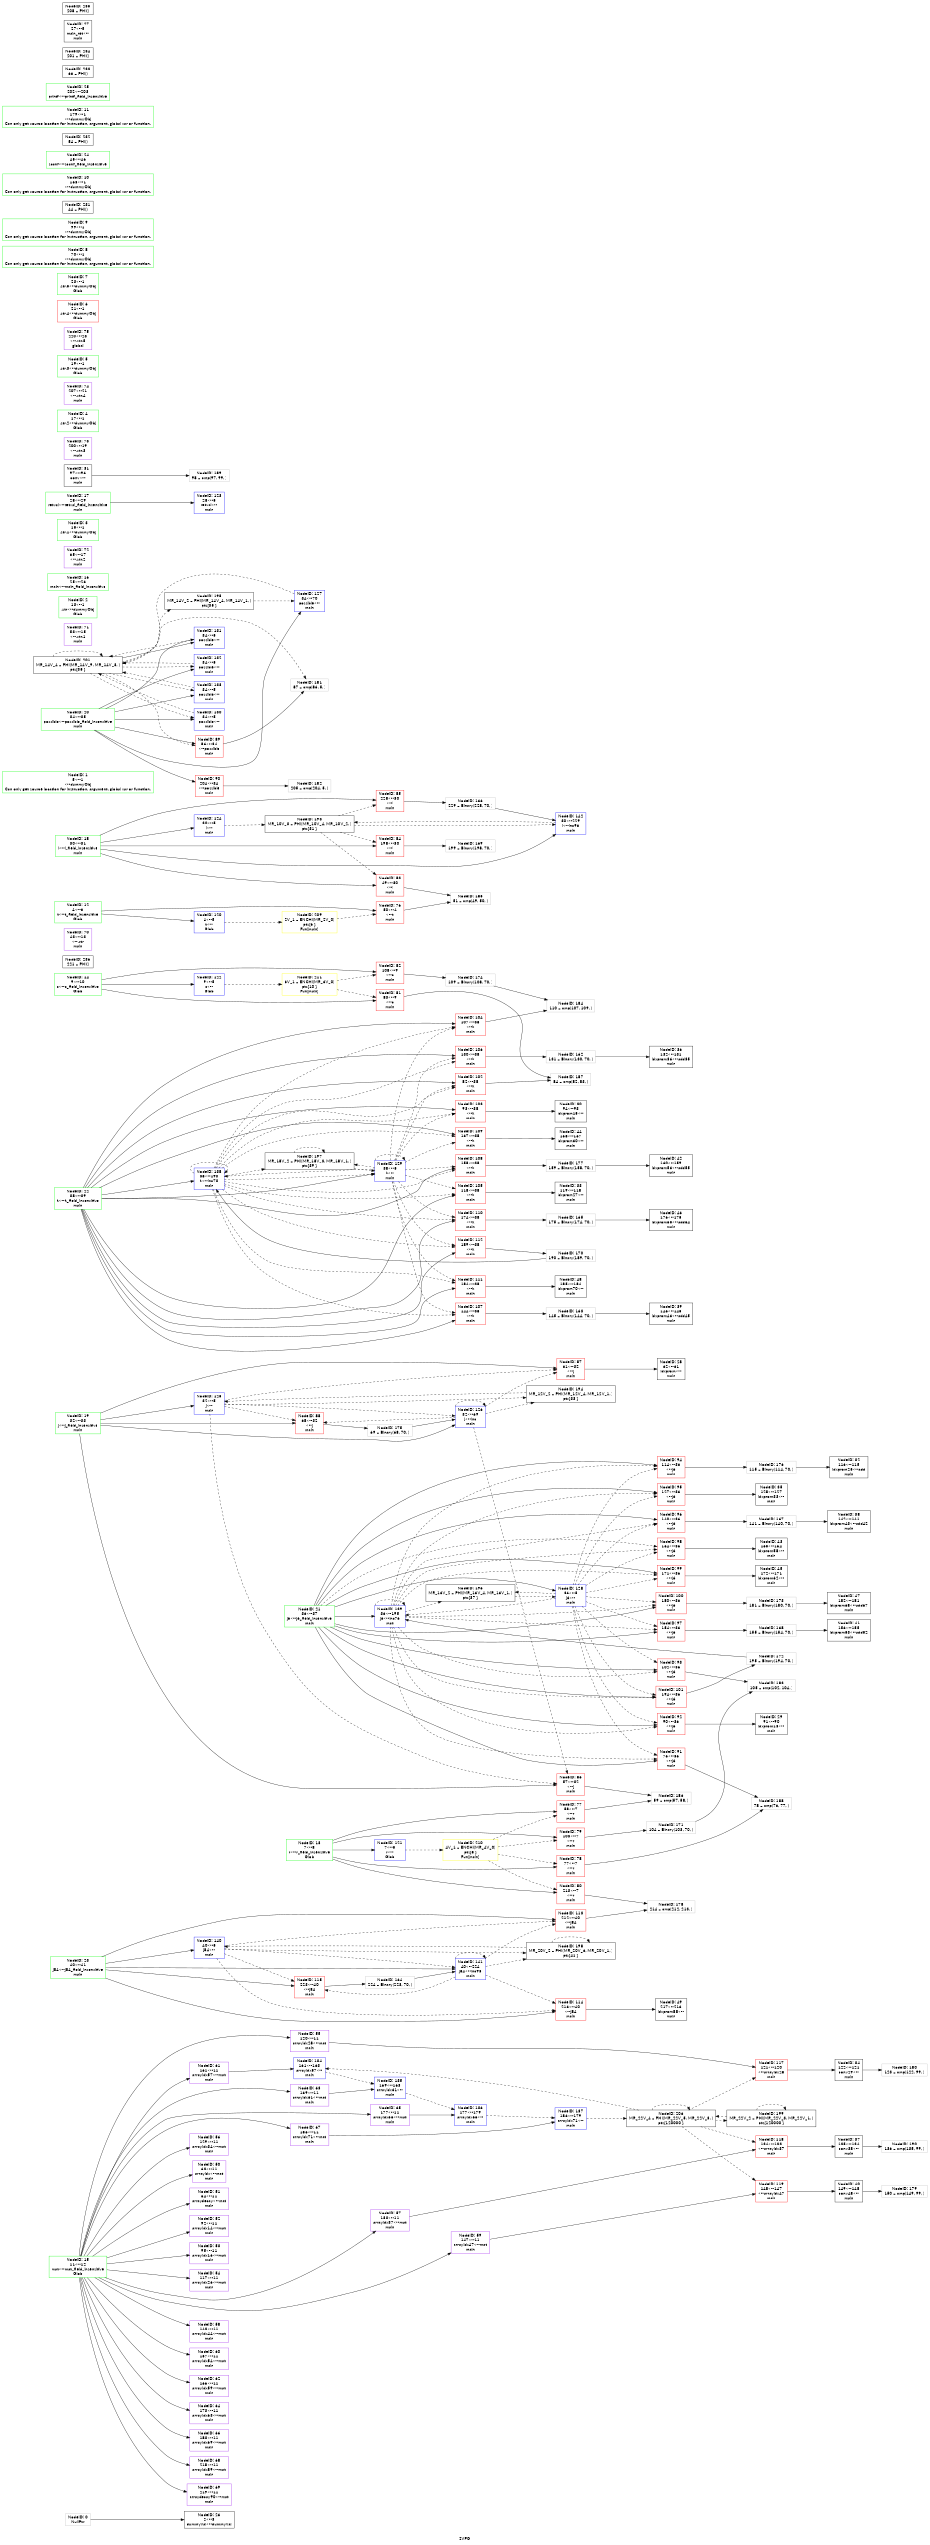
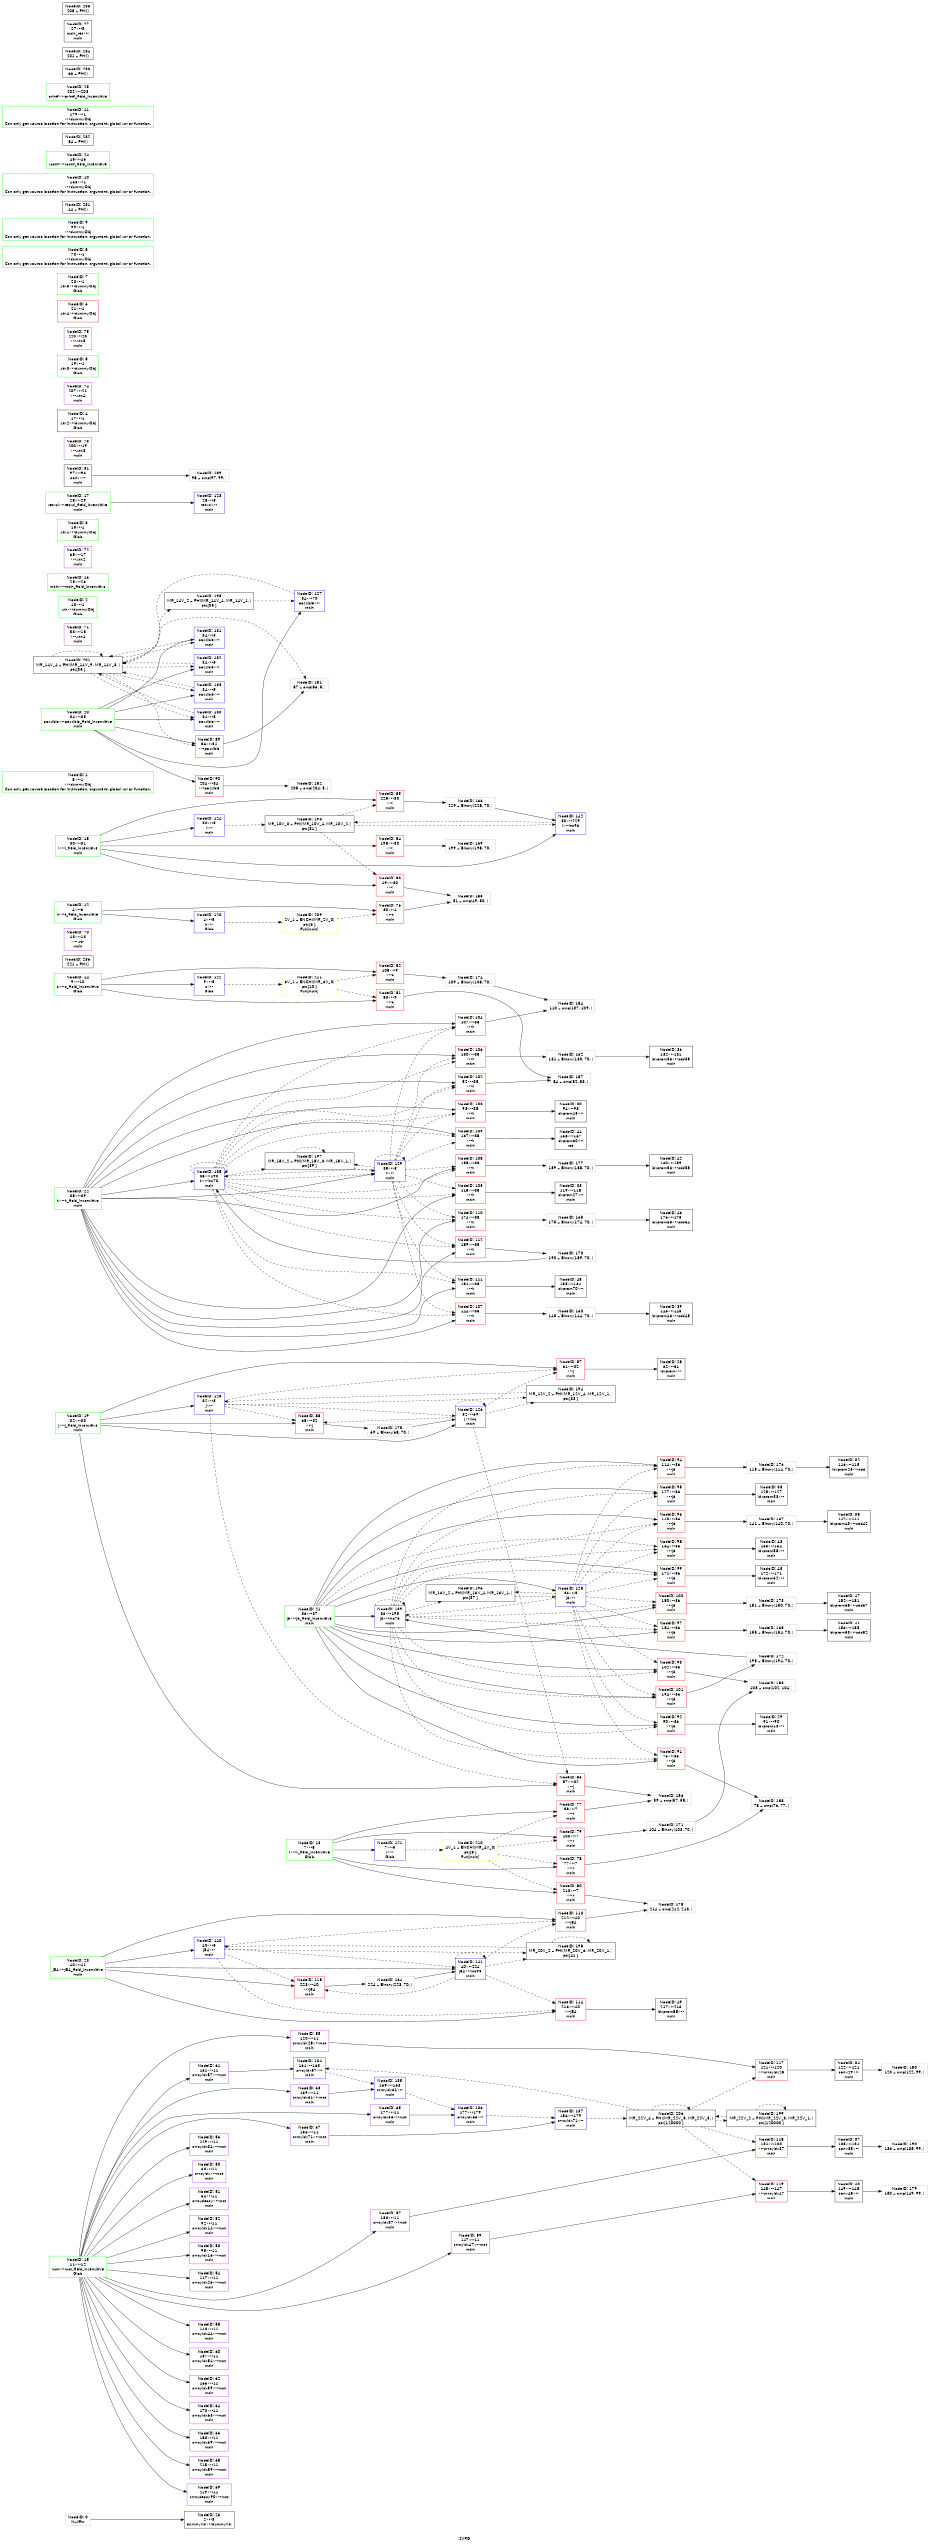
node "NodeID: 75": text "global" -> "main"
node "NodeID: 4": color green -> black
edge "NodeID: 201" -> "NodeID: 131": style solid -> dashed
edge "NodeID: 193" -> "NodeID: 84": removed
node "NodeID: 44": text "main" -> "ret"
node "NodeID: 139": text "mat" -> "main"
